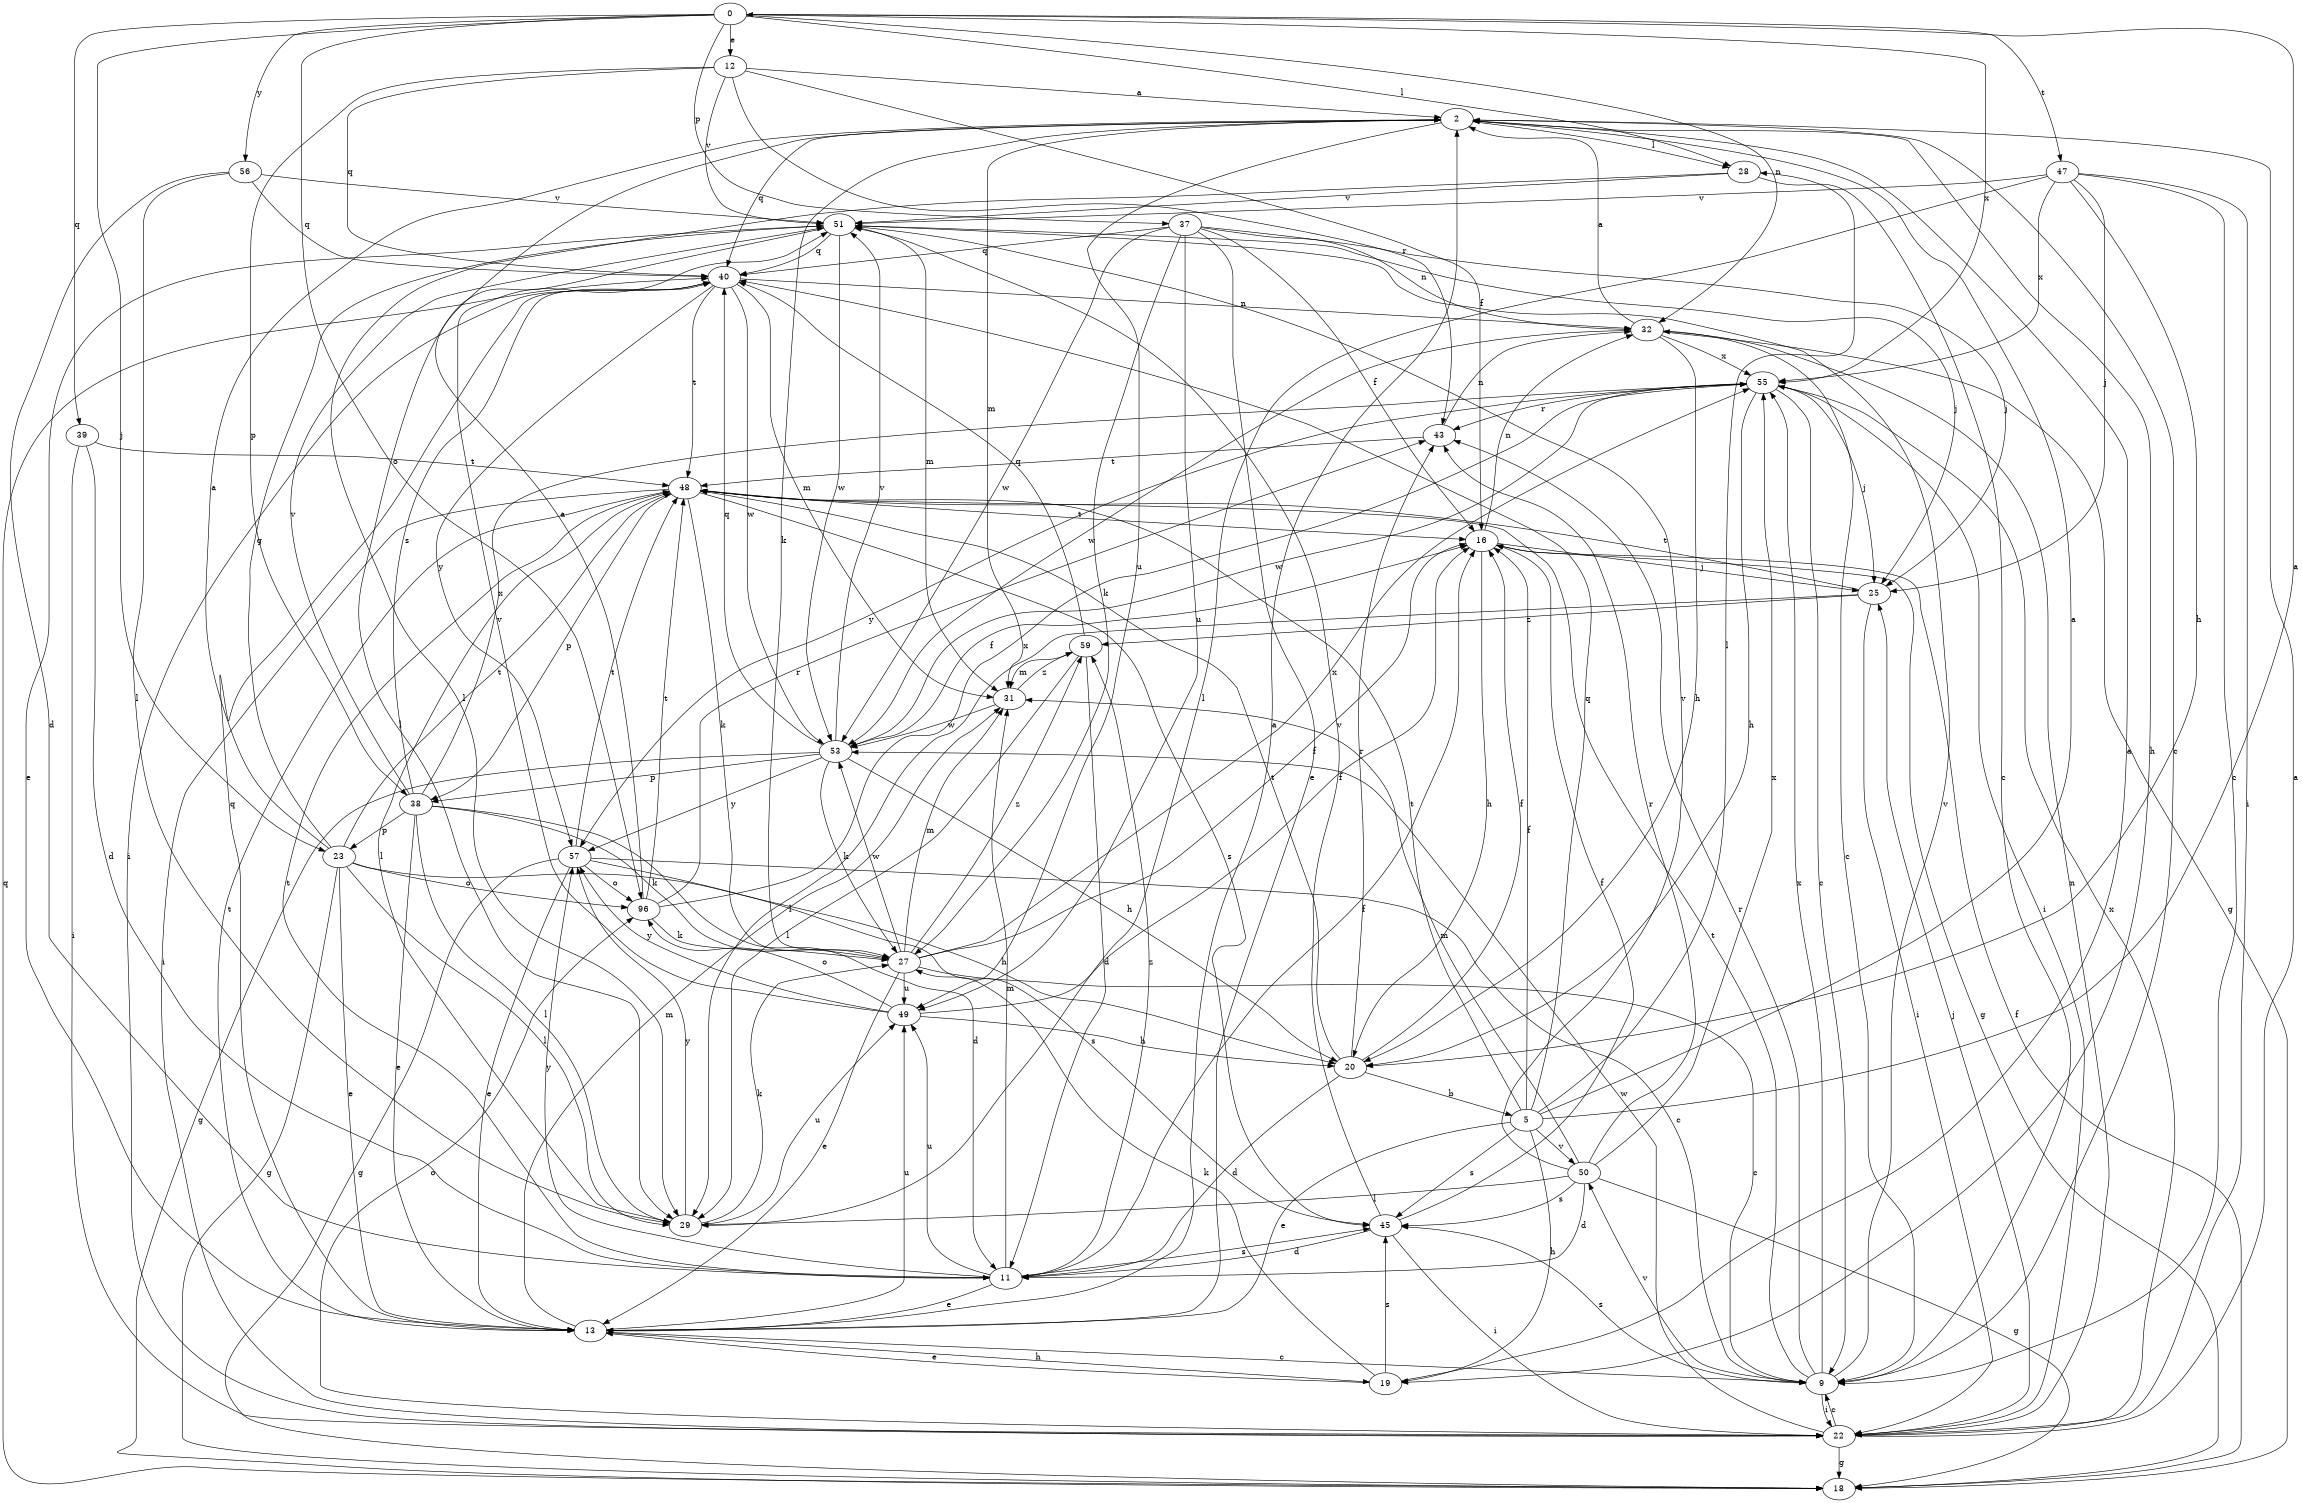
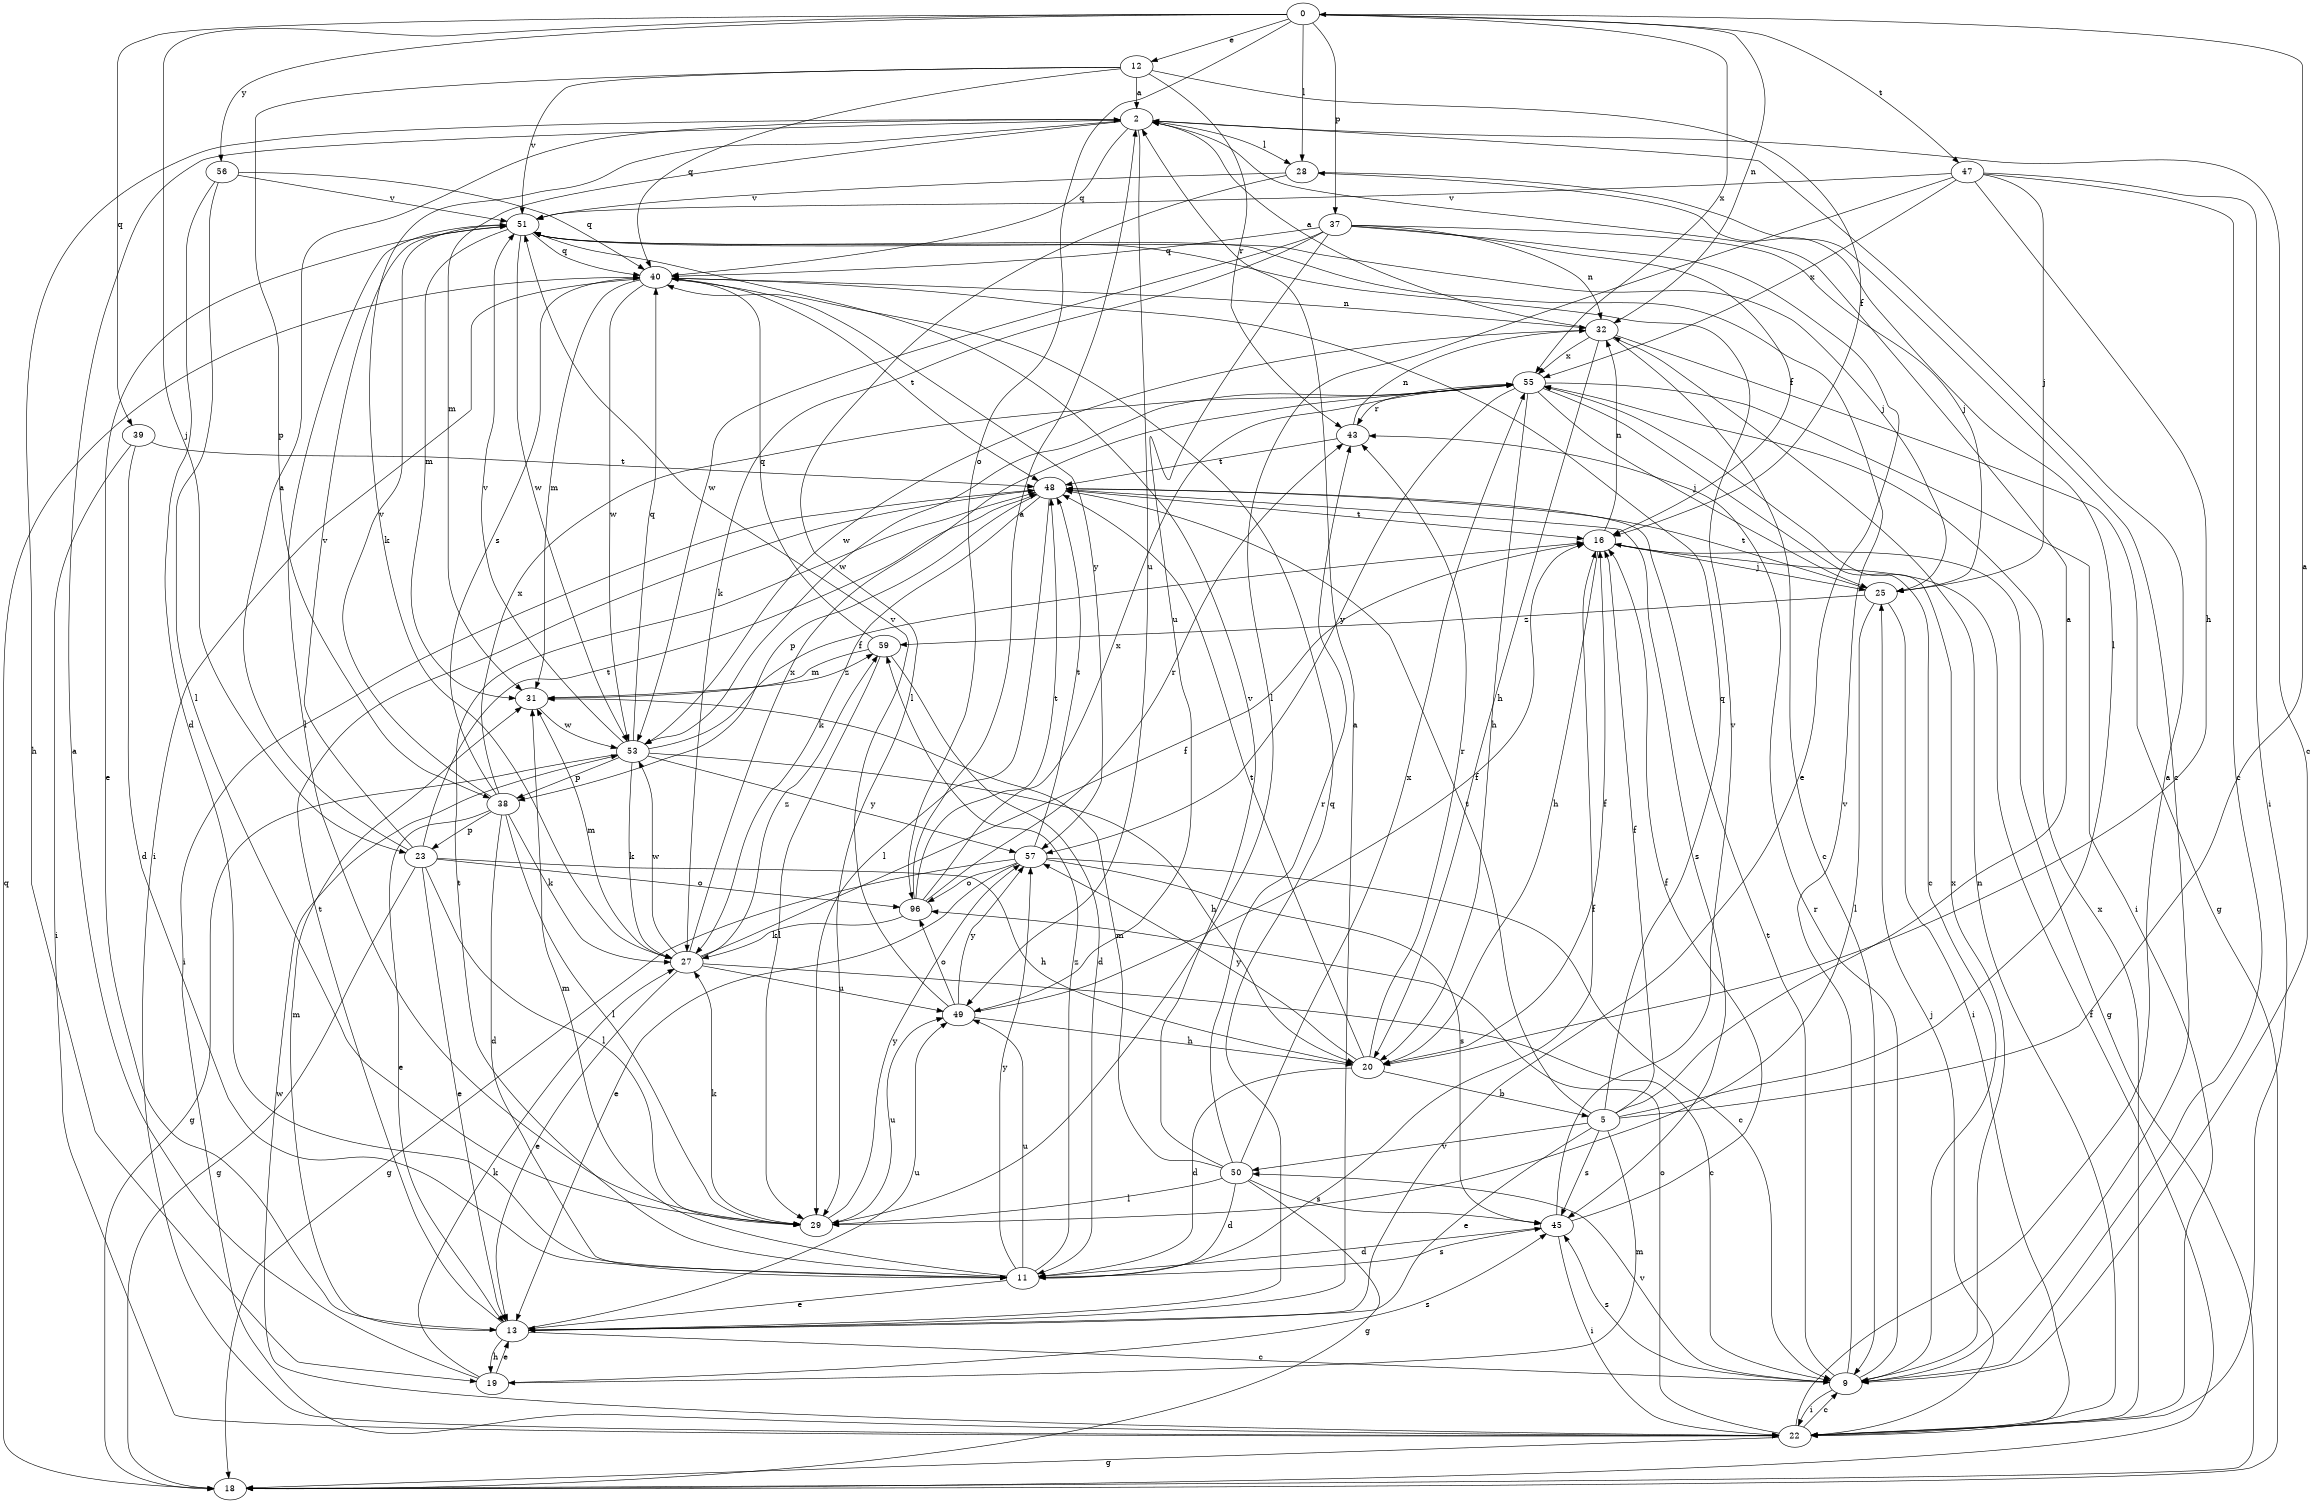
edge "23" -> "51": label "g" -> "v"
edge "20" -> "57": added, label "y"
edge "5" -> "19": label "h" -> "m"
